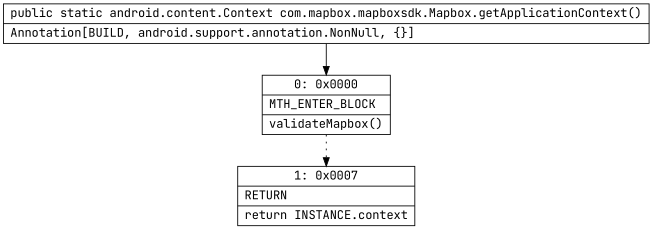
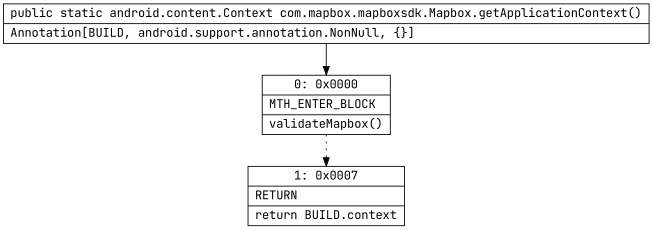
node "1: 0x0007": text "return INSTANCE.context" -> "return BUILD.context"
